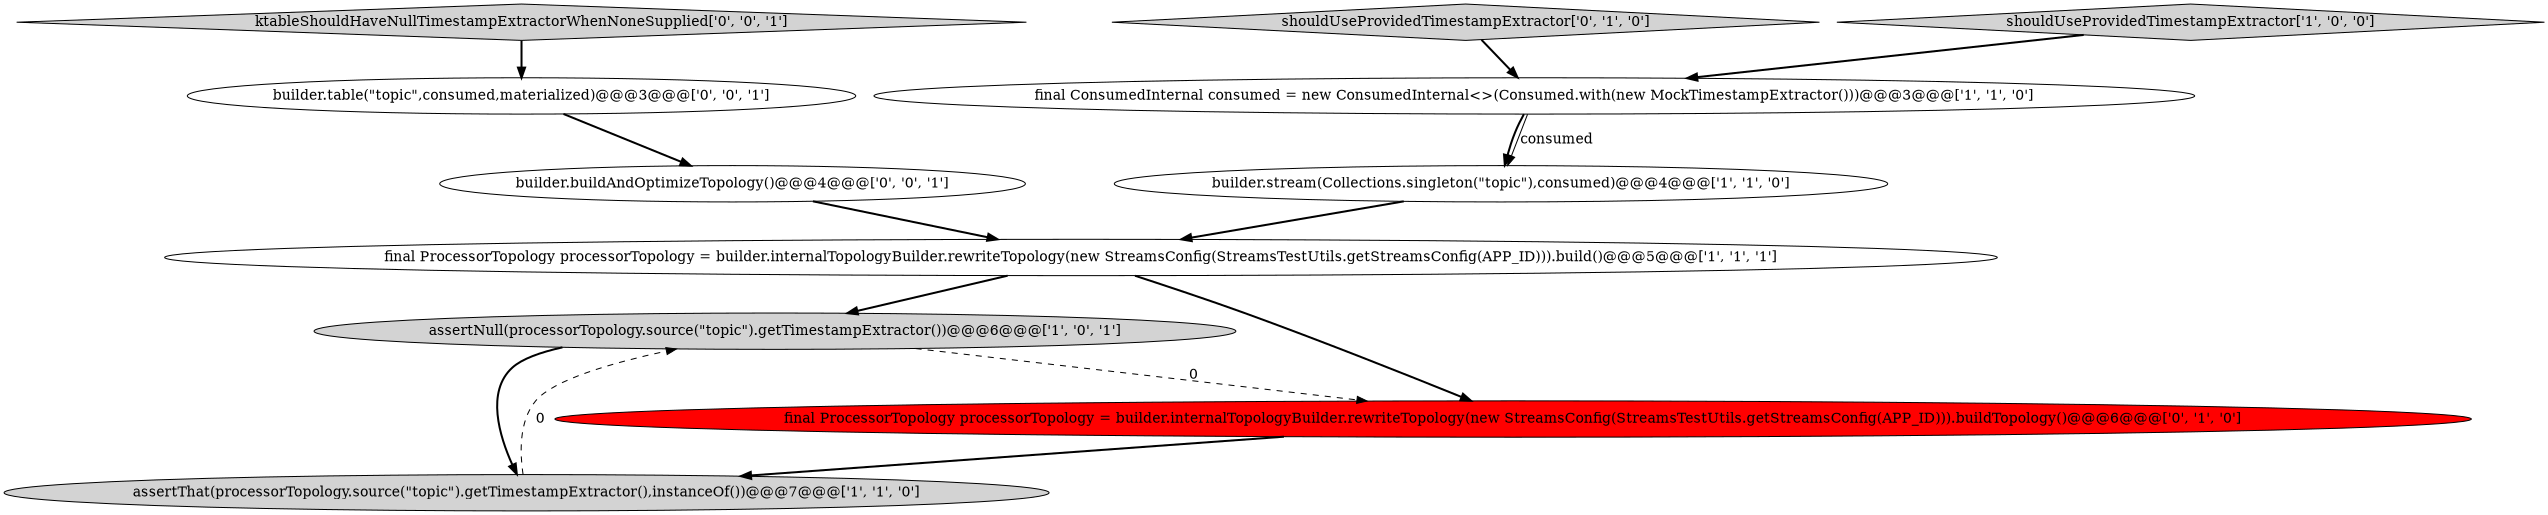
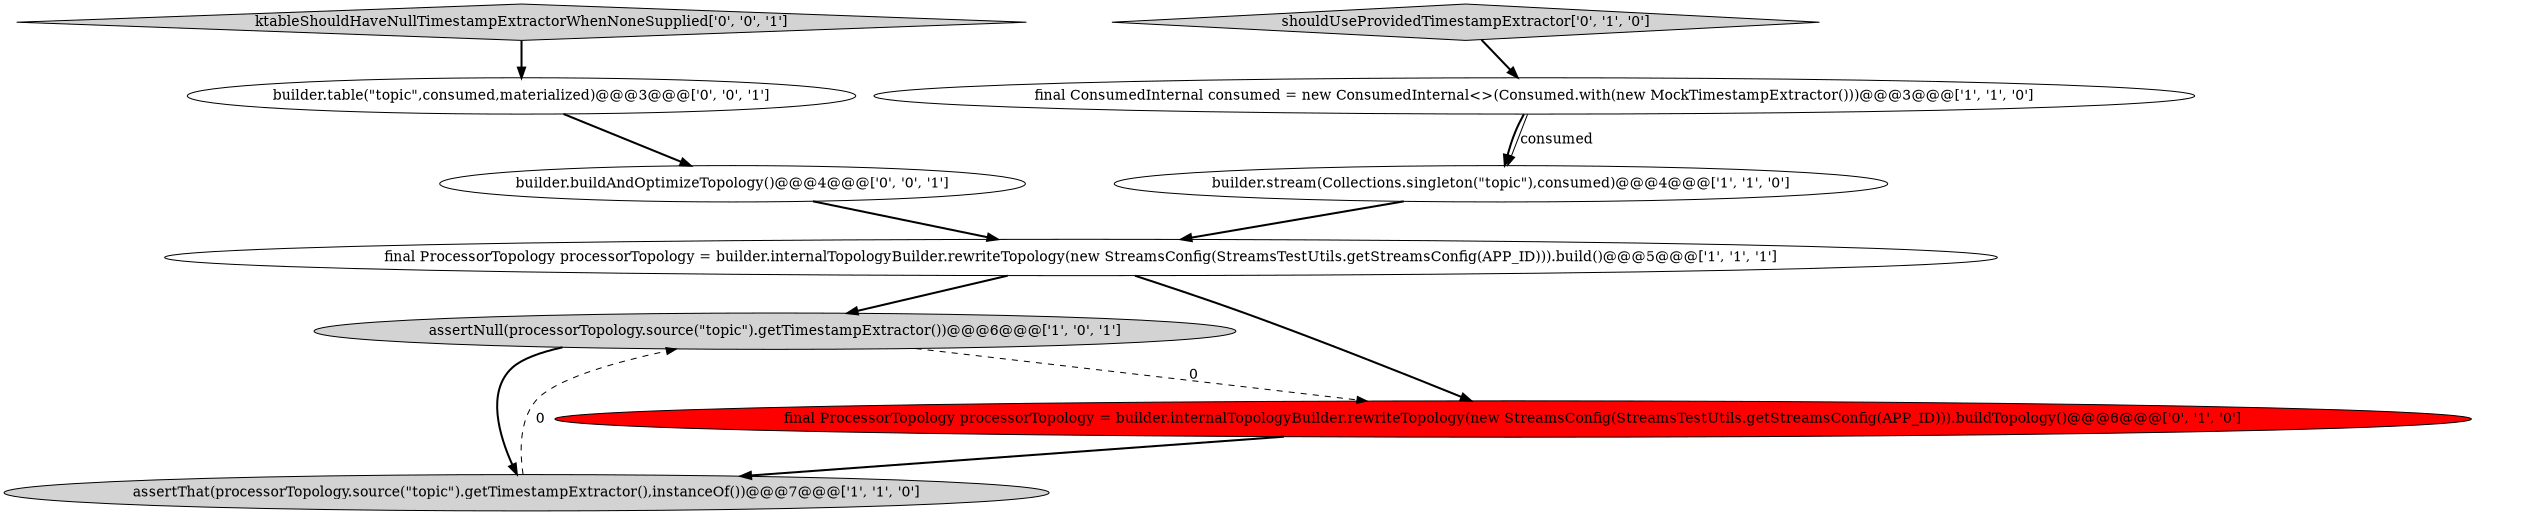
node "shouldUseProvidedTimestampExtractor['1', '0', '0']": removed
